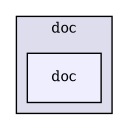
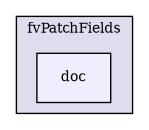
cluster "doc": label "doc" -> "fvPatchFields"
